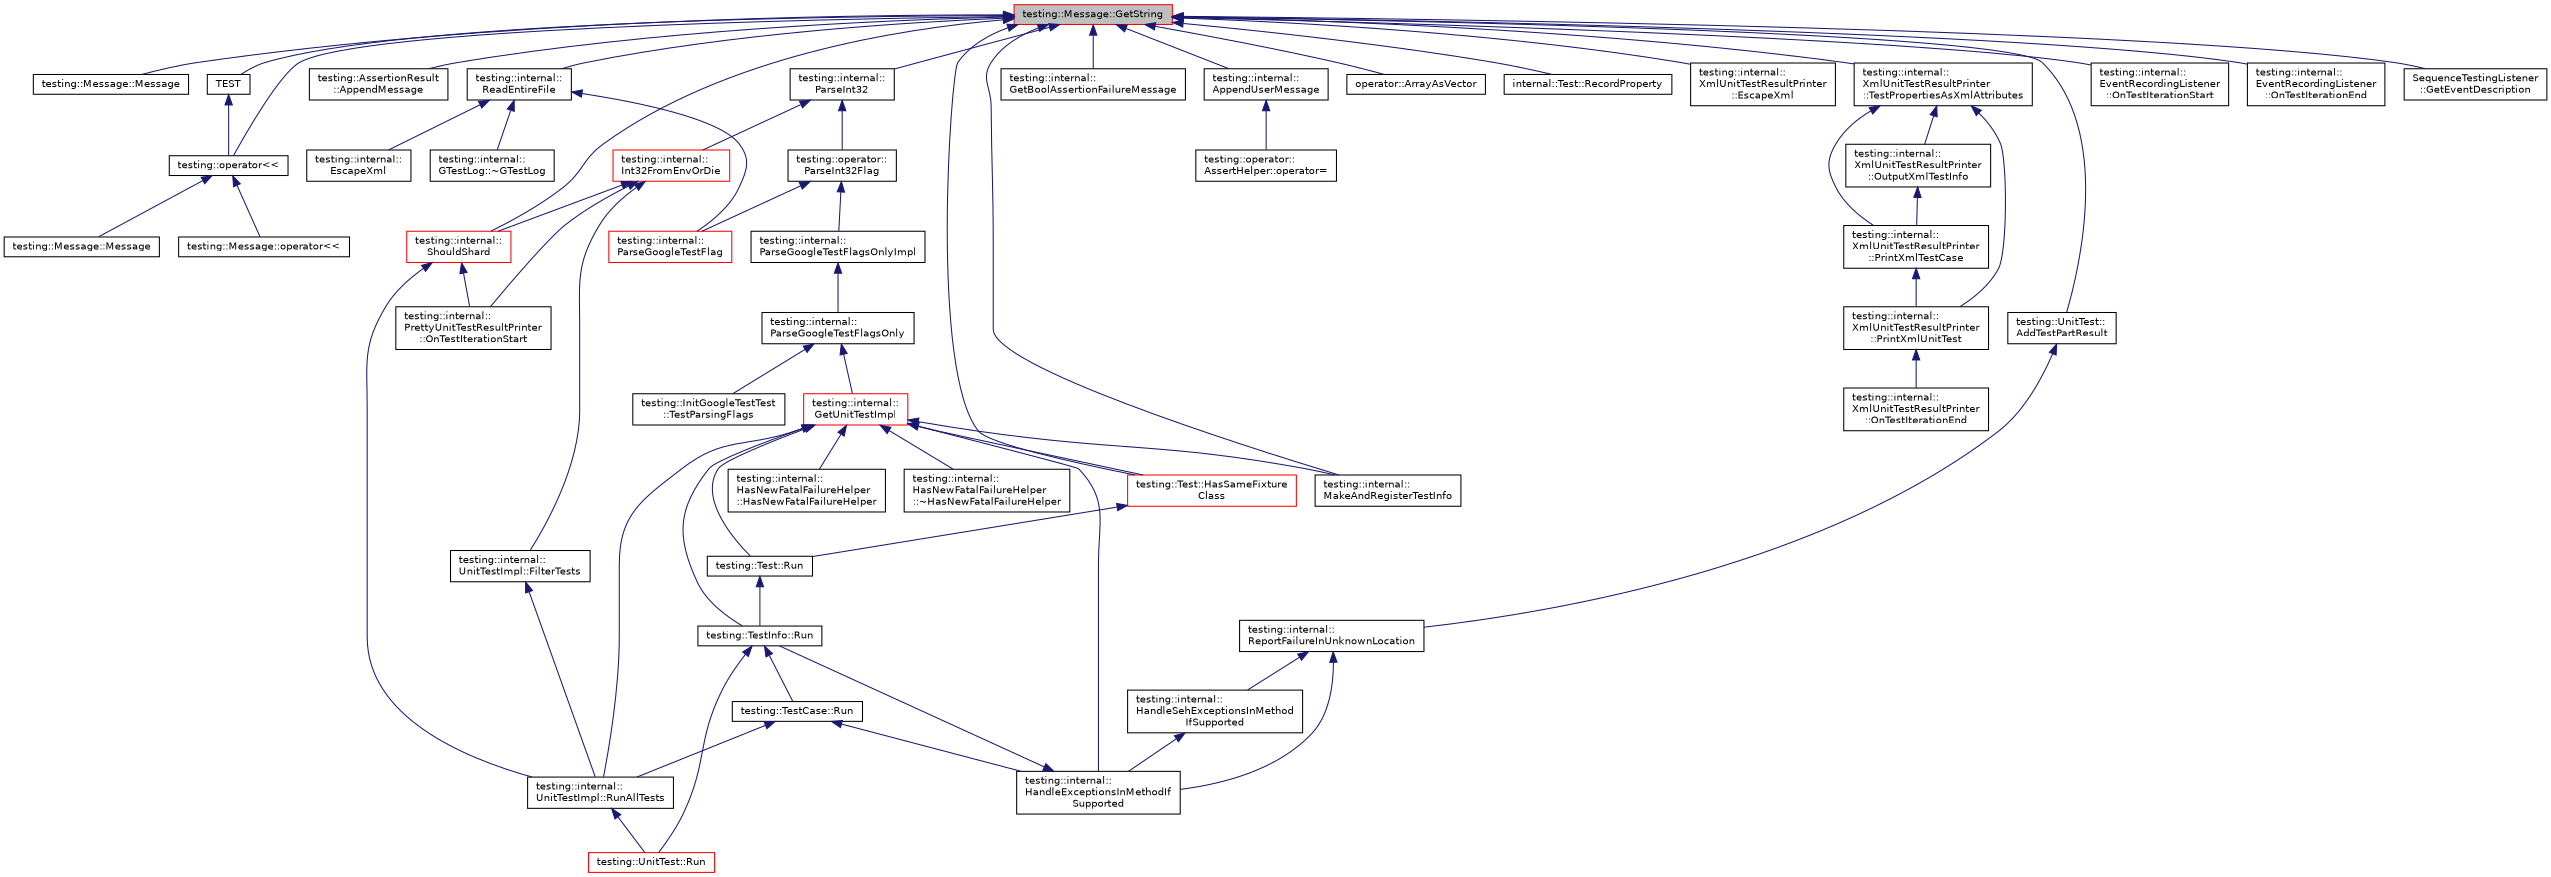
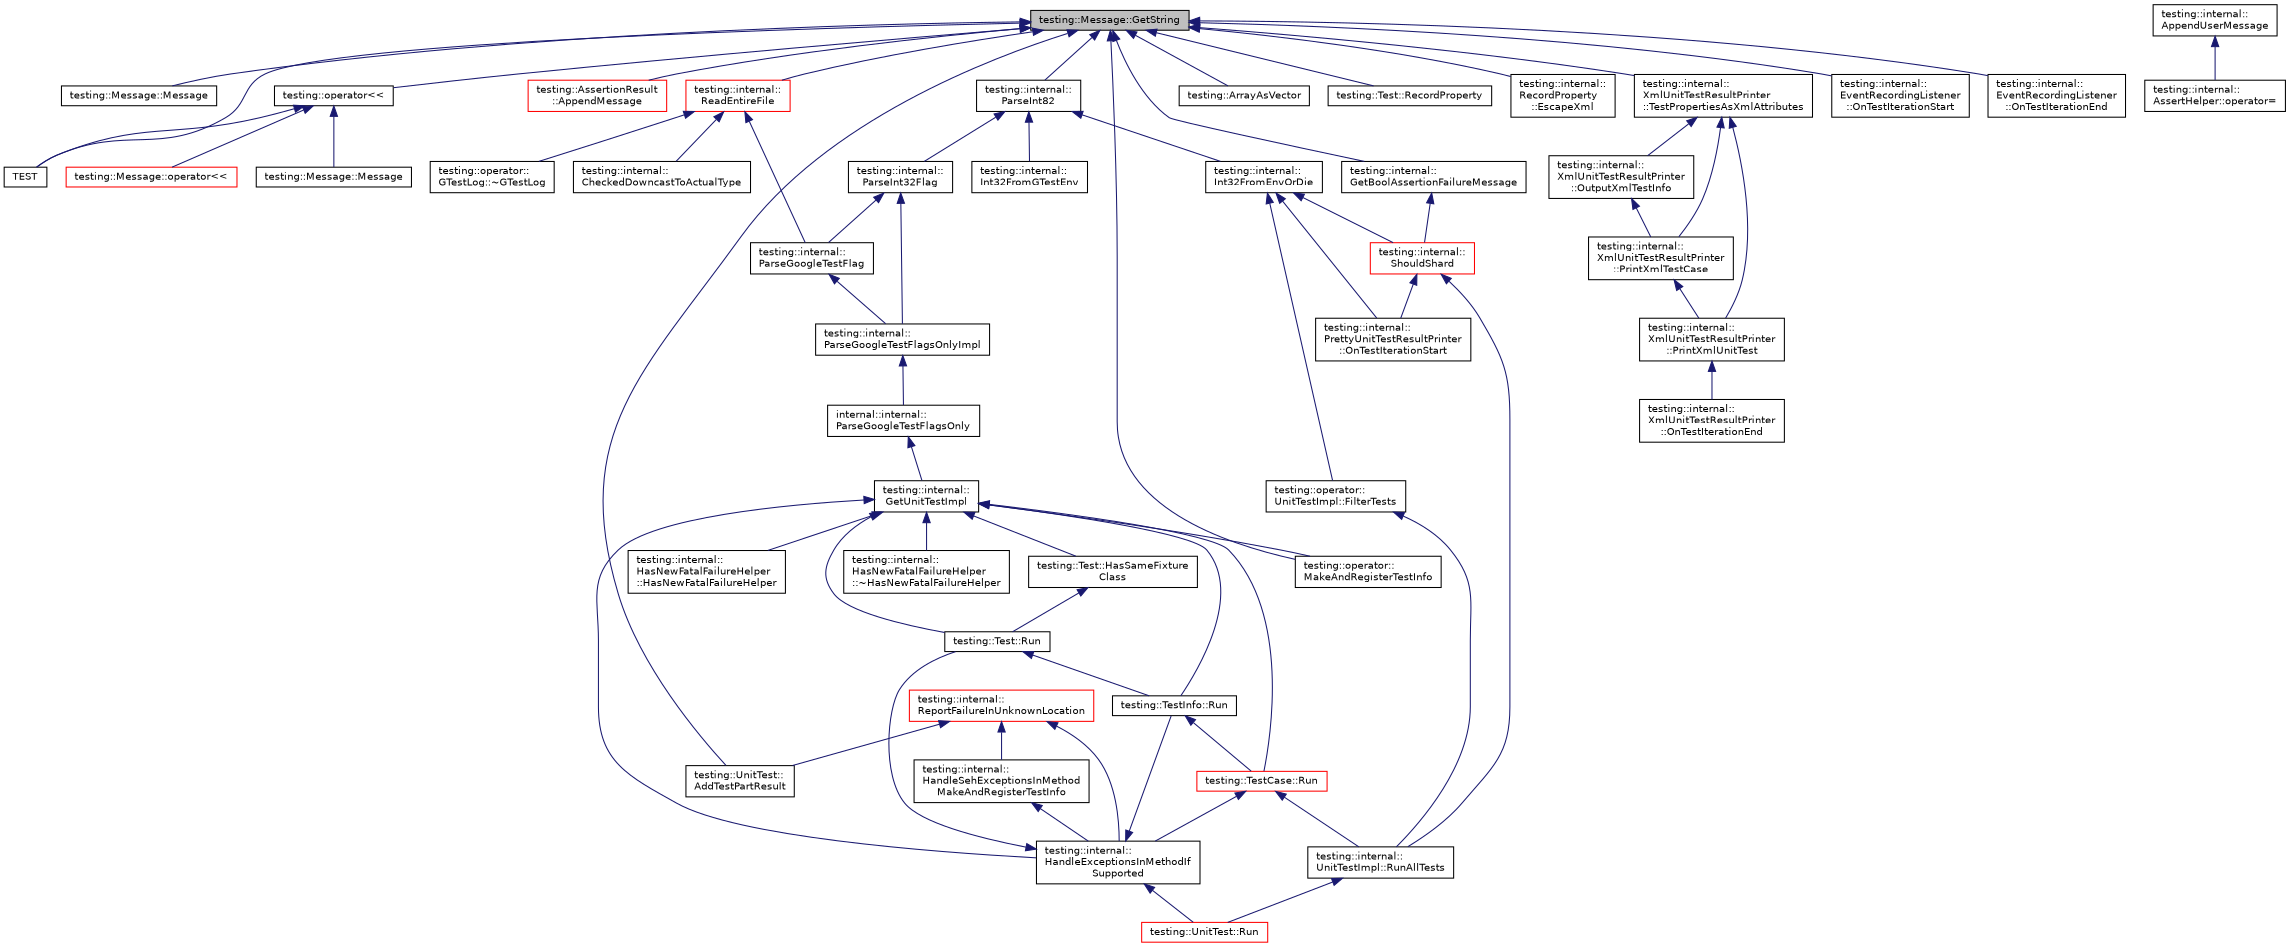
node "testing::Message::GetString": color red -> black
edge "testing::internal:: AppendUserMessage" -> "testing::Message::GetString": removed
edge "testing::internal:: ShouldShard" -> "testing::Message::GetString": now "testing::internal:: ShouldShard" -> "testing::internal:: GetBoolAssertionFailureMessage"
node "testing::AssertionResult ::AppendMessage": color black -> red
node "testing::internal:: ReadEntireFile": color black -> red
node "testing::internal:: ParseInt32": label "testing::internal:: ParseInt32" -> "testing::internal:: ParseInt82"
node "operator::ArrayAsVector": label "operator::ArrayAsVector" -> "testing::ArrayAsVector"
node "internal::Test::RecordProperty": label "internal::Test::RecordProperty" -> "testing::Test::RecordProperty"
node "testing::internal:: XmlUnitTestResultPrinter ::EscapeXml": label "testing::internal:: XmlUnitTestResultPrinter ::EscapeXml" -> "testing::internal:: RecordProperty ::EscapeXml"
node "SequenceTestingListener ::GetEventDescription": removed
edge "testing::operator<<" -> "TEST": reversed
node "testing::internal:: EscapeXml": label "testing::internal:: EscapeXml" -> "testing::internal:: CheckedDowncastToActualType"
node "testing::internal:: GTestLog::~GTestLog": label "testing::internal:: GTestLog::~GTestLog" -> "testing::operator:: GTestLog::~GTestLog"
node "testing::internal:: Int32FromEnvOrDie": color red -> black
node "testing::operator:: ParseInt32Flag": label "testing::operator:: ParseInt32Flag" -> "testing::internal:: ParseInt32Flag"
node "testing::operator:: AssertHelper::operator=": label "testing::operator:: AssertHelper::operator=" -> "testing::internal:: AssertHelper::operator="
node "testing::internal:: Int32FromGTestEnv": added
node "testing::Message::operator<<": color black -> red
node "testing::internal:: ParseGoogleTestFlag": color red -> black
edge "testing::Test::HasSameFixture Class" -> "testing::Message::GetString": removed
edge "testing::internal:: ParseGoogleTestFlagsOnlyImpl" -> "testing::internal:: ParseGoogleTestFlag": added
node "testing::internal:: ParseGoogleTestFlagsOnly": label "testing::internal:: ParseGoogleTestFlagsOnly" -> "internal::internal:: ParseGoogleTestFlagsOnly"
node "testing::InitGoogleTestTest ::TestParsingFlags": removed
node "testing::internal:: GetUnitTestImpl": color red -> black
node "testing::Test::HasSameFixture Class": color red -> black
node "testing::internal:: MakeAndRegisterTestInfo": label "testing::internal:: MakeAndRegisterTestInfo" -> "testing::operator:: MakeAndRegisterTestInfo"
edge "testing::internal:: UnitTestImpl::RunAllTests" -> "testing::internal:: GetUnitTestImpl": now "testing::TestCase::Run" -> "testing::internal:: GetUnitTestImpl"
edge "testing::internal:: ReportFailureInUnknownLocation" -> "testing::UnitTest:: AddTestPartResult": reversed
node "testing::internal:: UnitTestImpl::FilterTests": label "testing::internal:: UnitTestImpl::FilterTests" -> "testing::operator:: UnitTestImpl::FilterTests"
node "testing::internal:: ReportFailureInUnknownLocation": color black -> red
node "testing::TestCase::Run": color black -> red
node "testing::internal:: HandleSehExceptionsInMethod IfSupported": label "testing::internal:: HandleSehExceptionsInMethod IfSupported" -> "testing::internal:: HandleSehExceptionsInMethod MakeAndRegisterTestInfo"
edge "testing::UnitTest::Run" -> "testing::TestInfo::Run": now "testing::UnitTest::Run" -> "testing::internal:: HandleExceptionsInMethodIf Supported"
edge "testing::Test::Run" -> "testing::internal:: HandleExceptionsInMethodIf Supported": added
